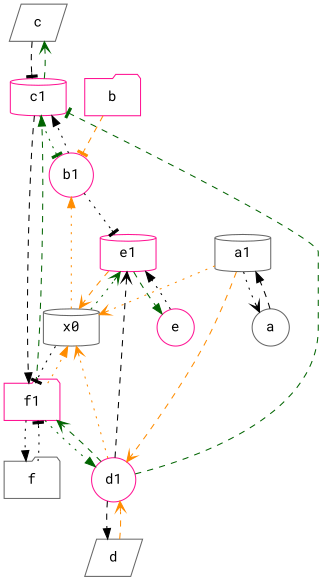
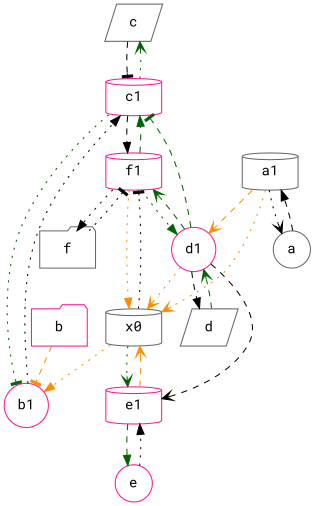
edge "c1" -> "c": style dashed -> dotted
edge "b1" -> "e1": removed
node "f1": shape folder -> cylinder
edge "d" -> "d1": color darkorange -> darkgreen
